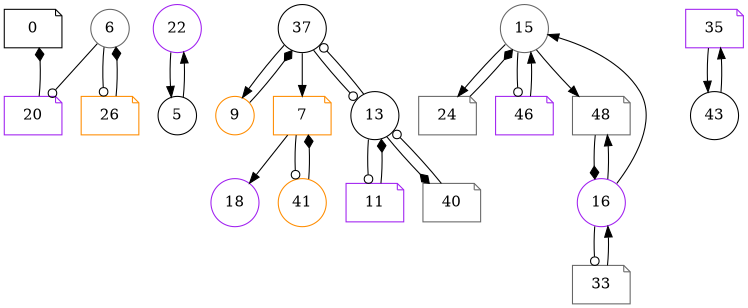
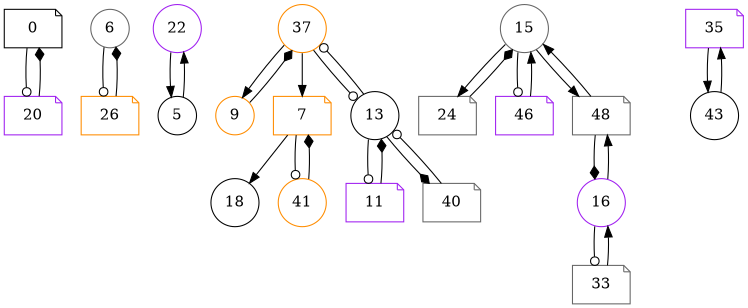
node "37": color black -> darkorange
edge "6" -> "20": now "0" -> "20"
edge "16" -> "15": now "48" -> "15"
node "18": color purple -> black
